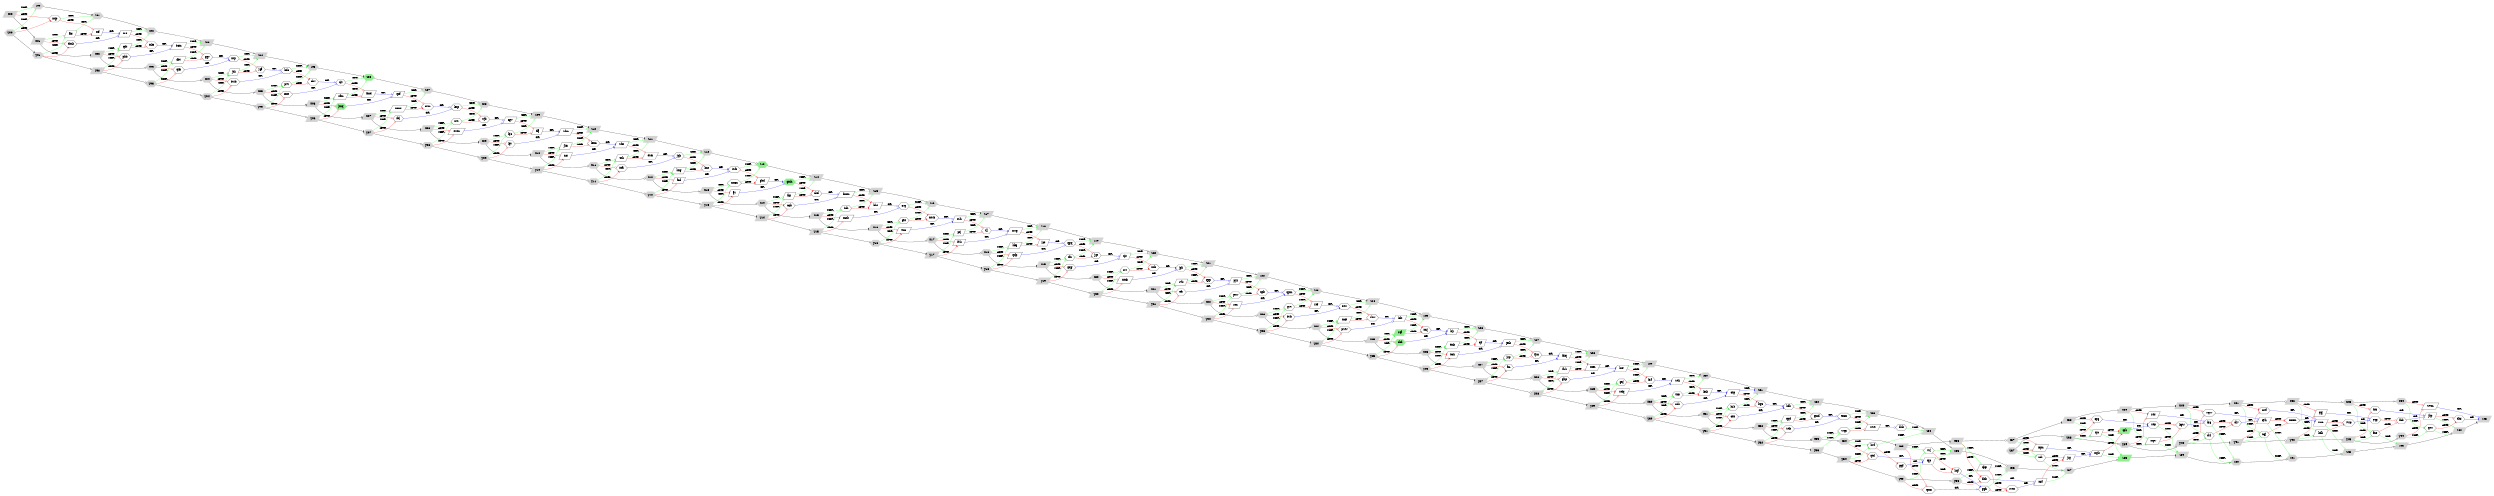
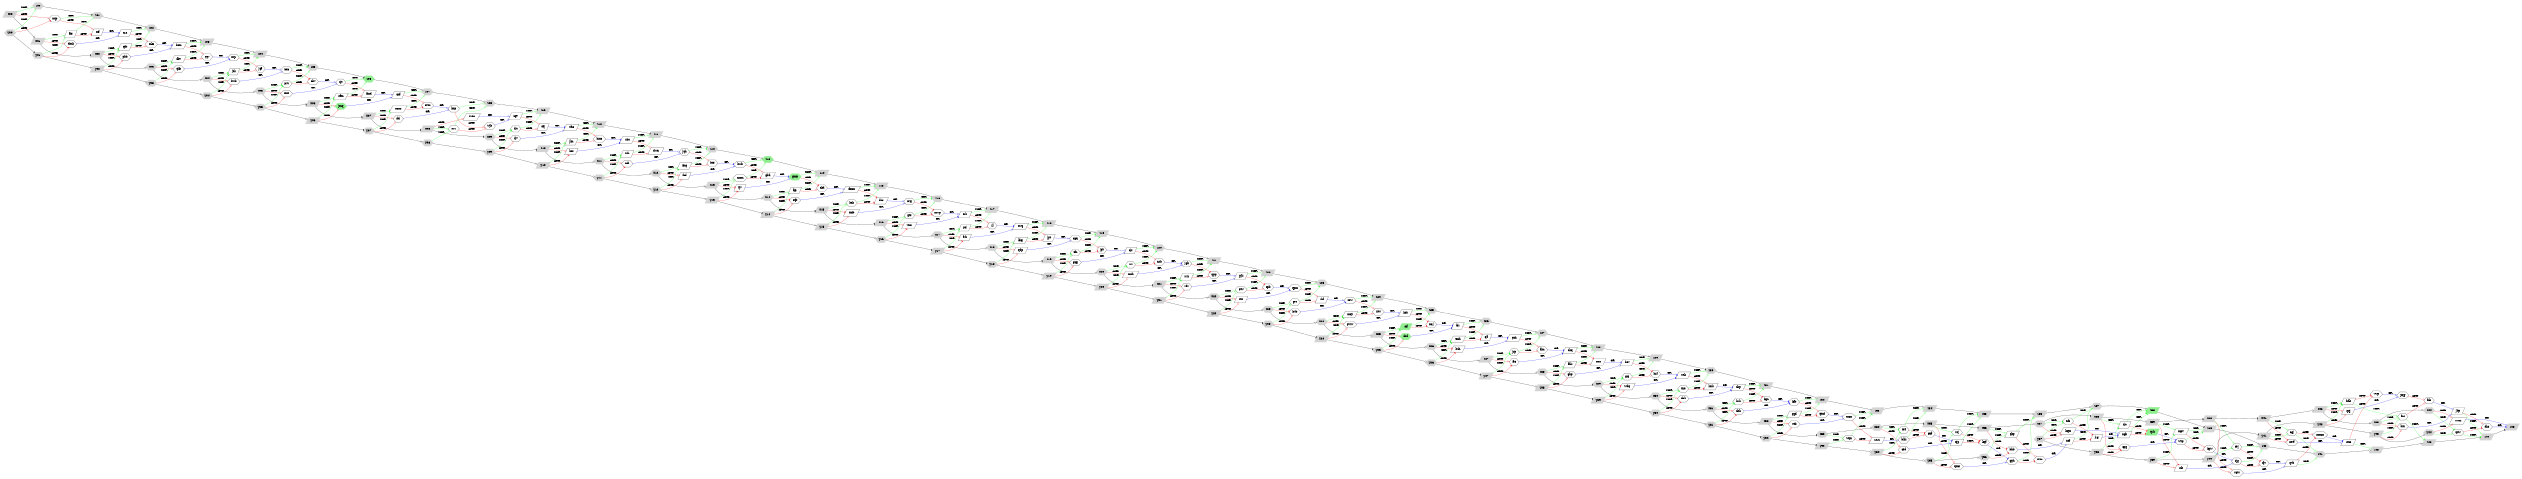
edge "y03" -> "qkh": label "XOR" -> "AND"
edge "y08" -> "swm": removed, label "AND"
edge "chp" -> "z31": color blue -> green
edge "bkk" -> "gqf": added, label "AND"
edge "hdk" -> "z42": now "hdk" -> "fns"
